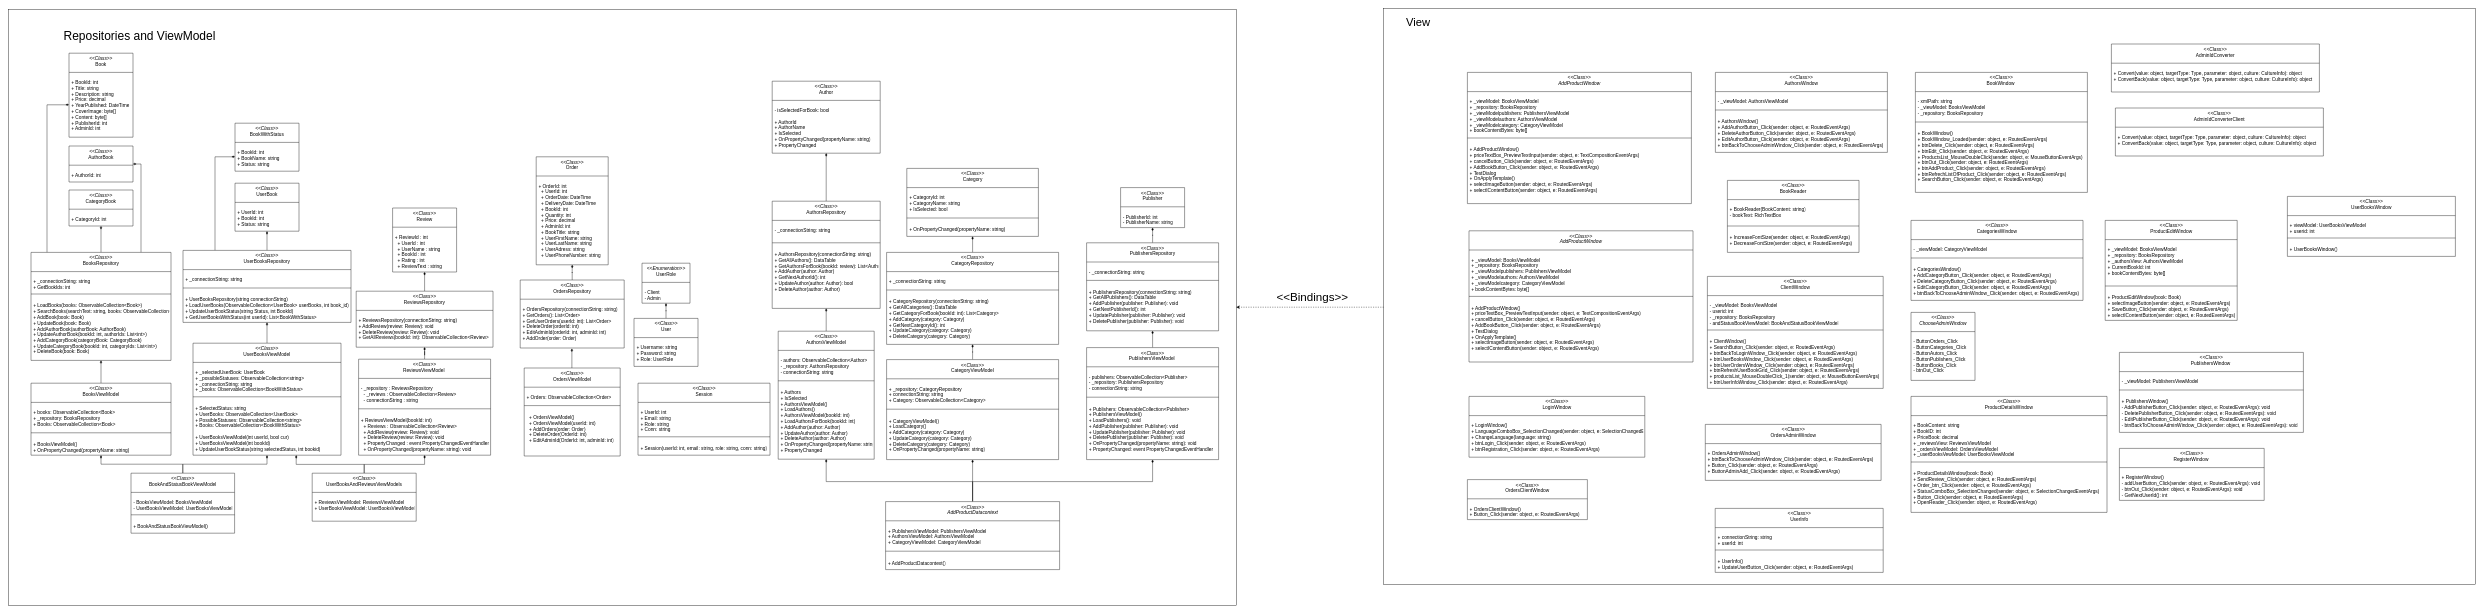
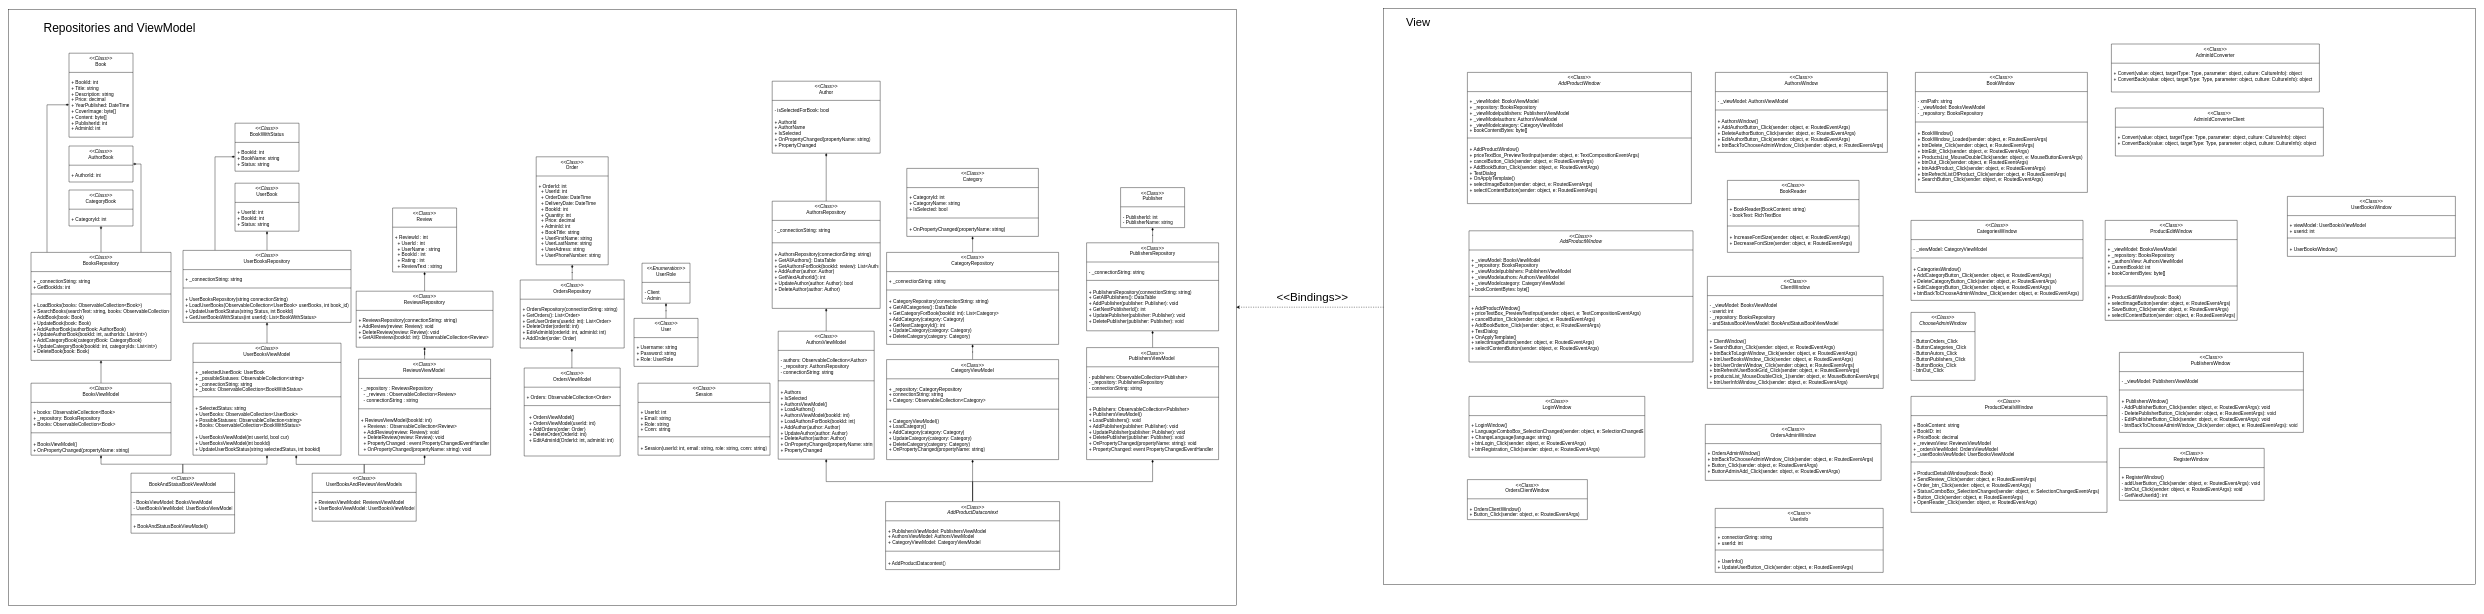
node "Repositories and ViewModel": moved (140, 35) -> (120, 27)
